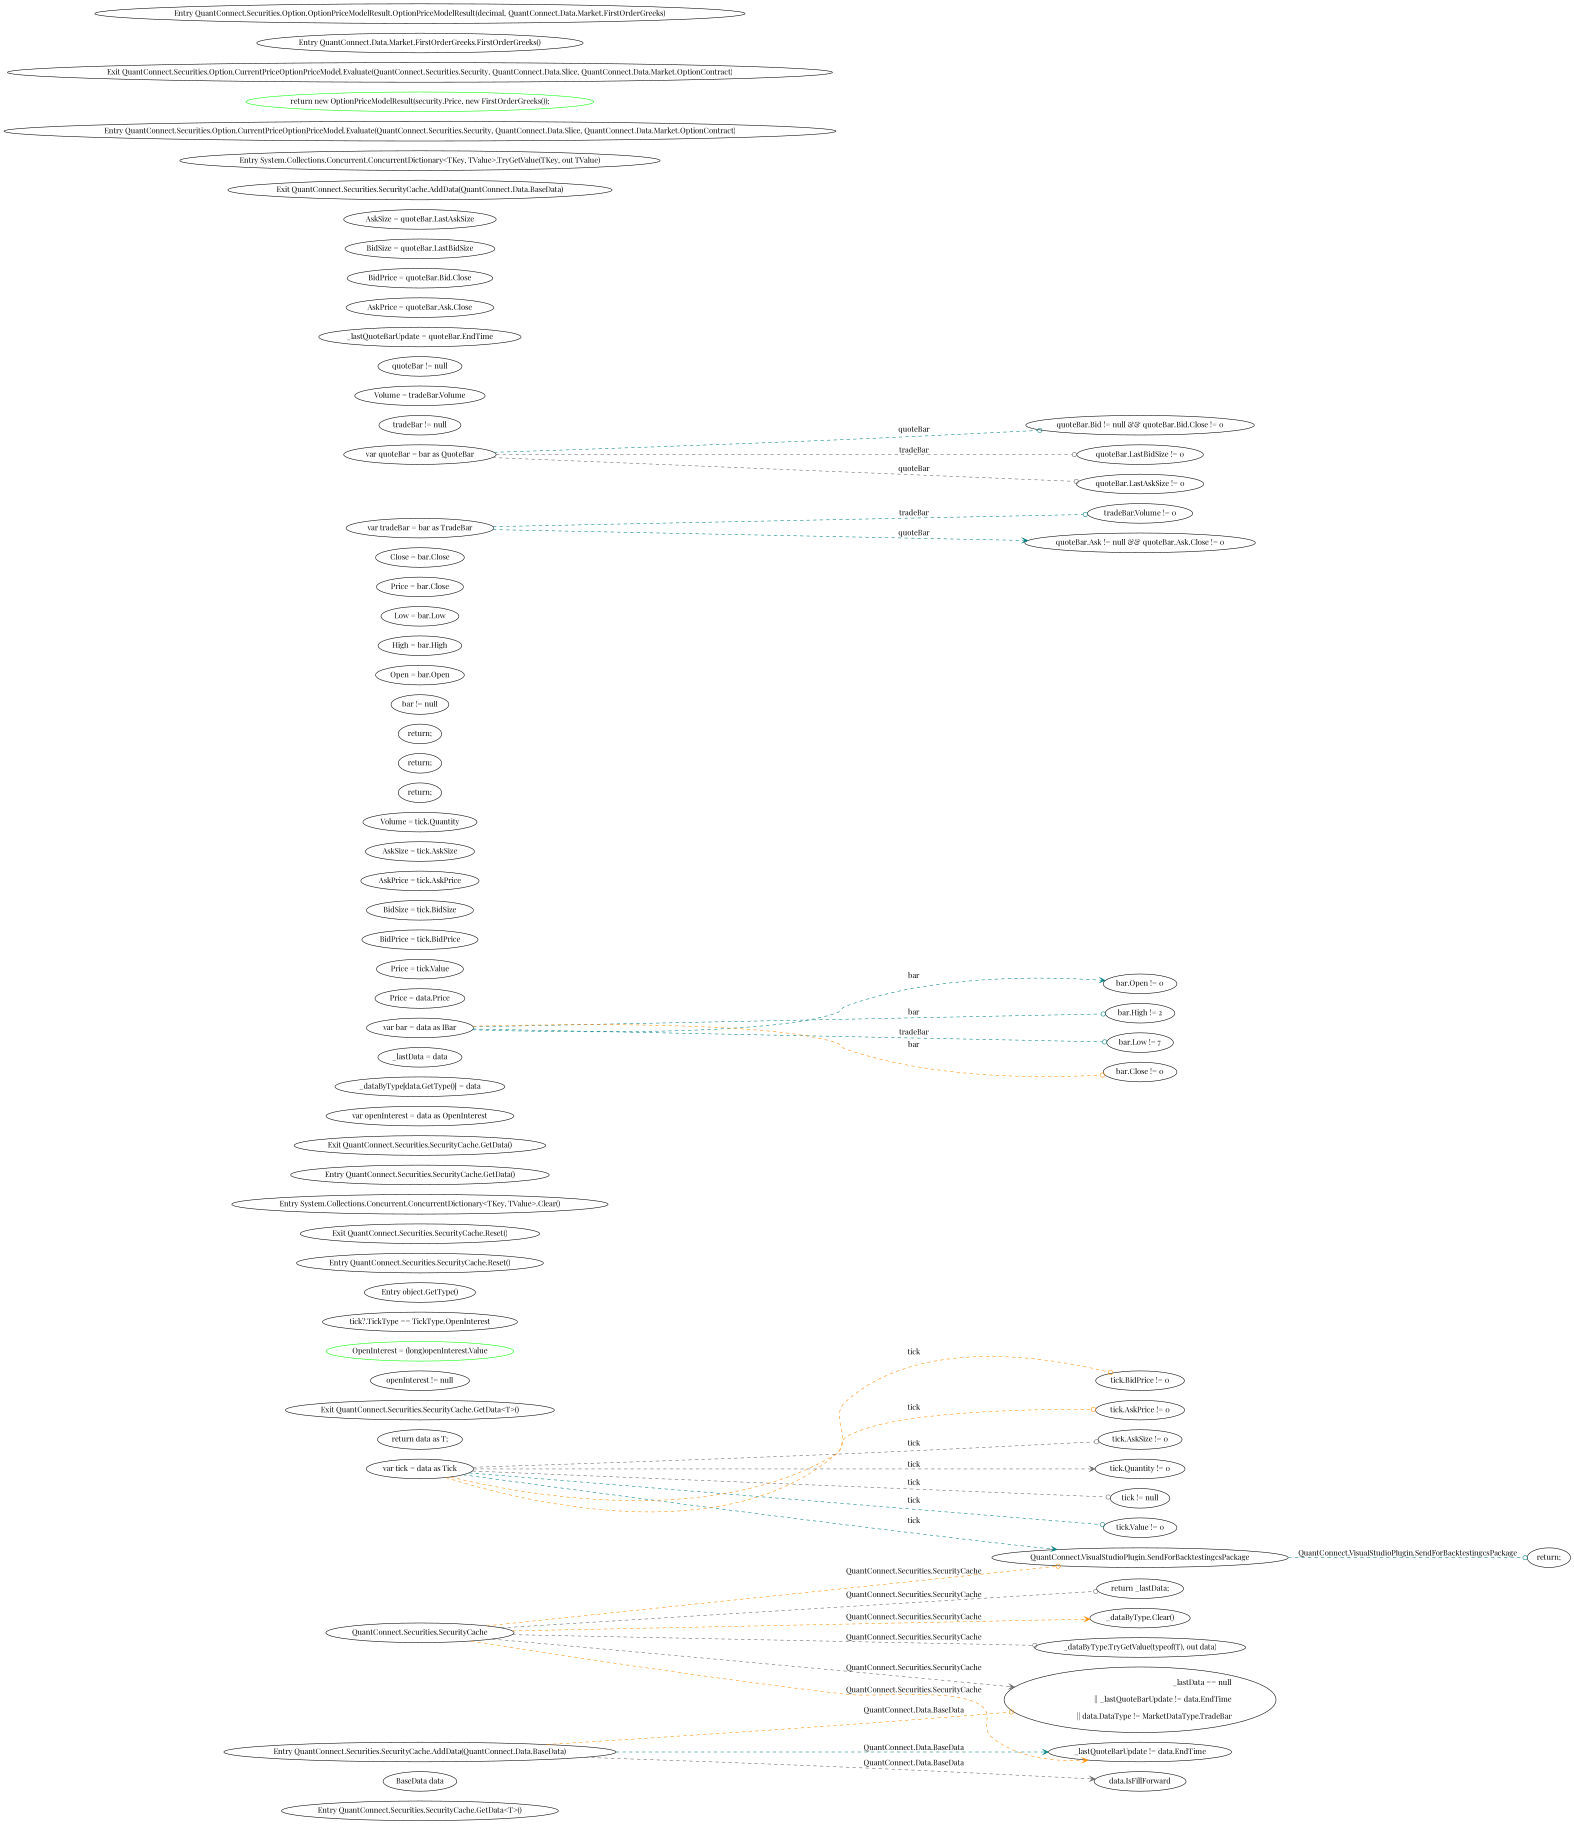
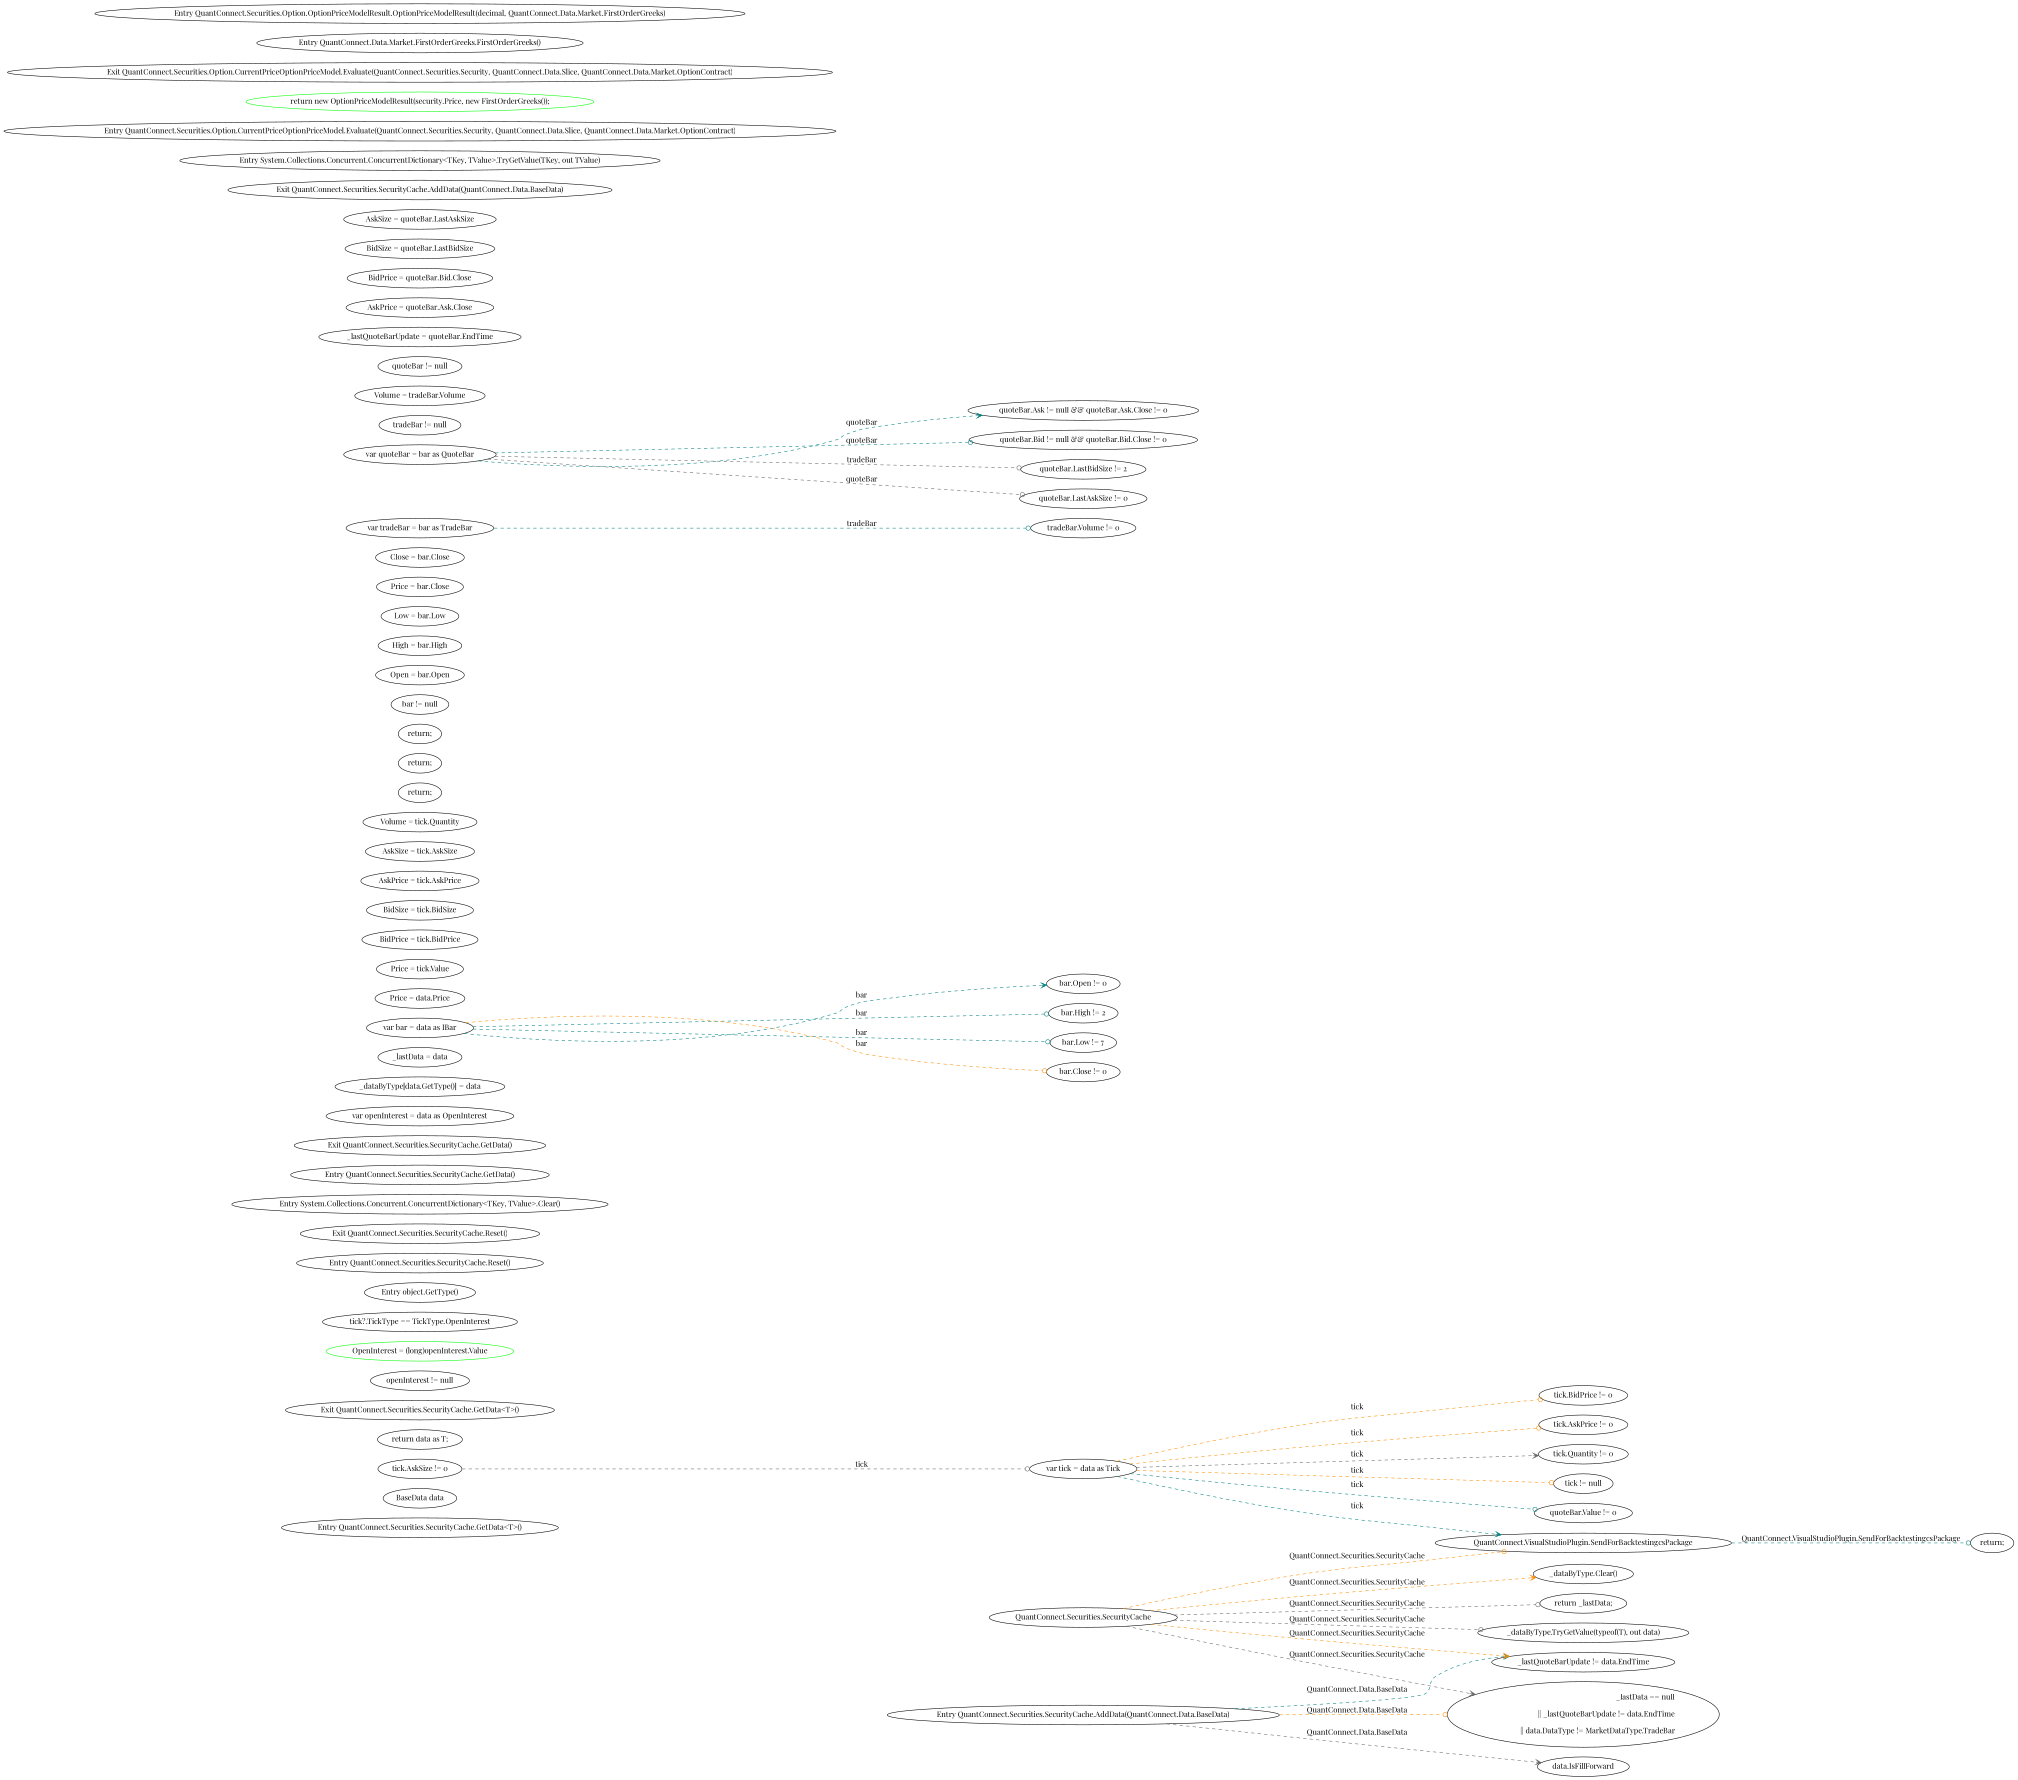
node "quoteBar.LastBidSize != 0": label "quoteBar.LastBidSize != 0" -> "quoteBar.LastBidSize != 2"
edge "var tradeBar = bar as TradeBar" -> "quoteBar.Ask != null && quoteBar.Ask.Close != 0": now "var quoteBar = bar as QuoteBar" -> "quoteBar.Ask != null && quoteBar.Ask.Close != 0"
edge "var bar = data as IBar" -> "bar.Low != 7": label "tradeBar" -> "bar"
edge "var tick = data as Tick" -> "tick.AskSize != 0": reversed
edge "var tick = data as Tick" -> "tick != null": color gray40 -> darkorange
node "tick.Value != 0": label "tick.Value != 0" -> "quoteBar.Value != 0"
